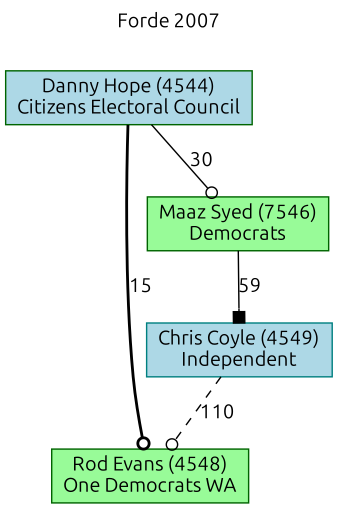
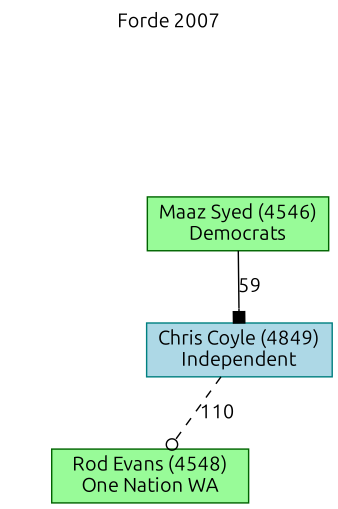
node "Danny Hope (4544) Citizens Electoral Council": removed
node "Maaz Syed (7546) Democrats": label "Maaz Syed (7546) Democrats" -> "Maaz Syed (4546) Democrats"
node "Chris Coyle (4549) Independent": label "Chris Coyle (4549) Independent" -> "Chris Coyle (4849) Independent"
node "Rod Evans (4548) One Democrats WA": label "Rod Evans (4548) One Democrats WA" -> "Rod Evans (4548) One Nation WA"
